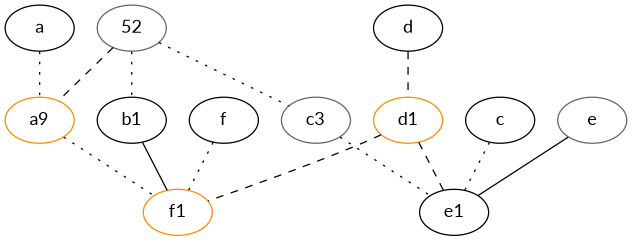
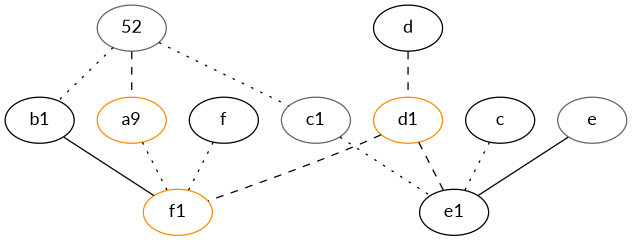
node "a": removed
node "c3": label "c3" -> "c1"
